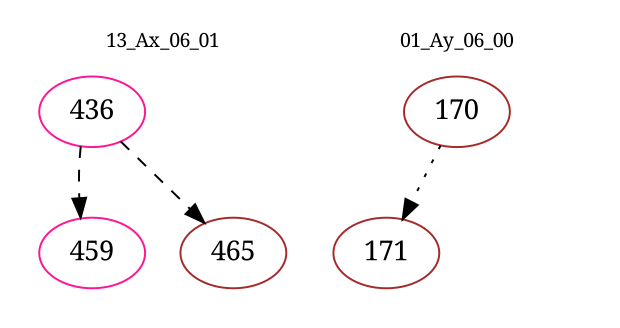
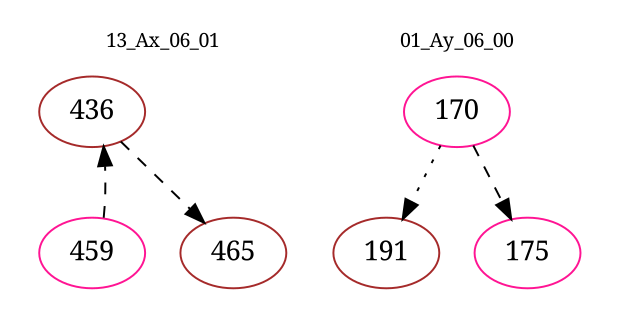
node "436": color deeppink -> brown
node "170": color brown -> deeppink
edge "436" -> "459": reversed
node "171": label "171" -> "191"
node "175": added
